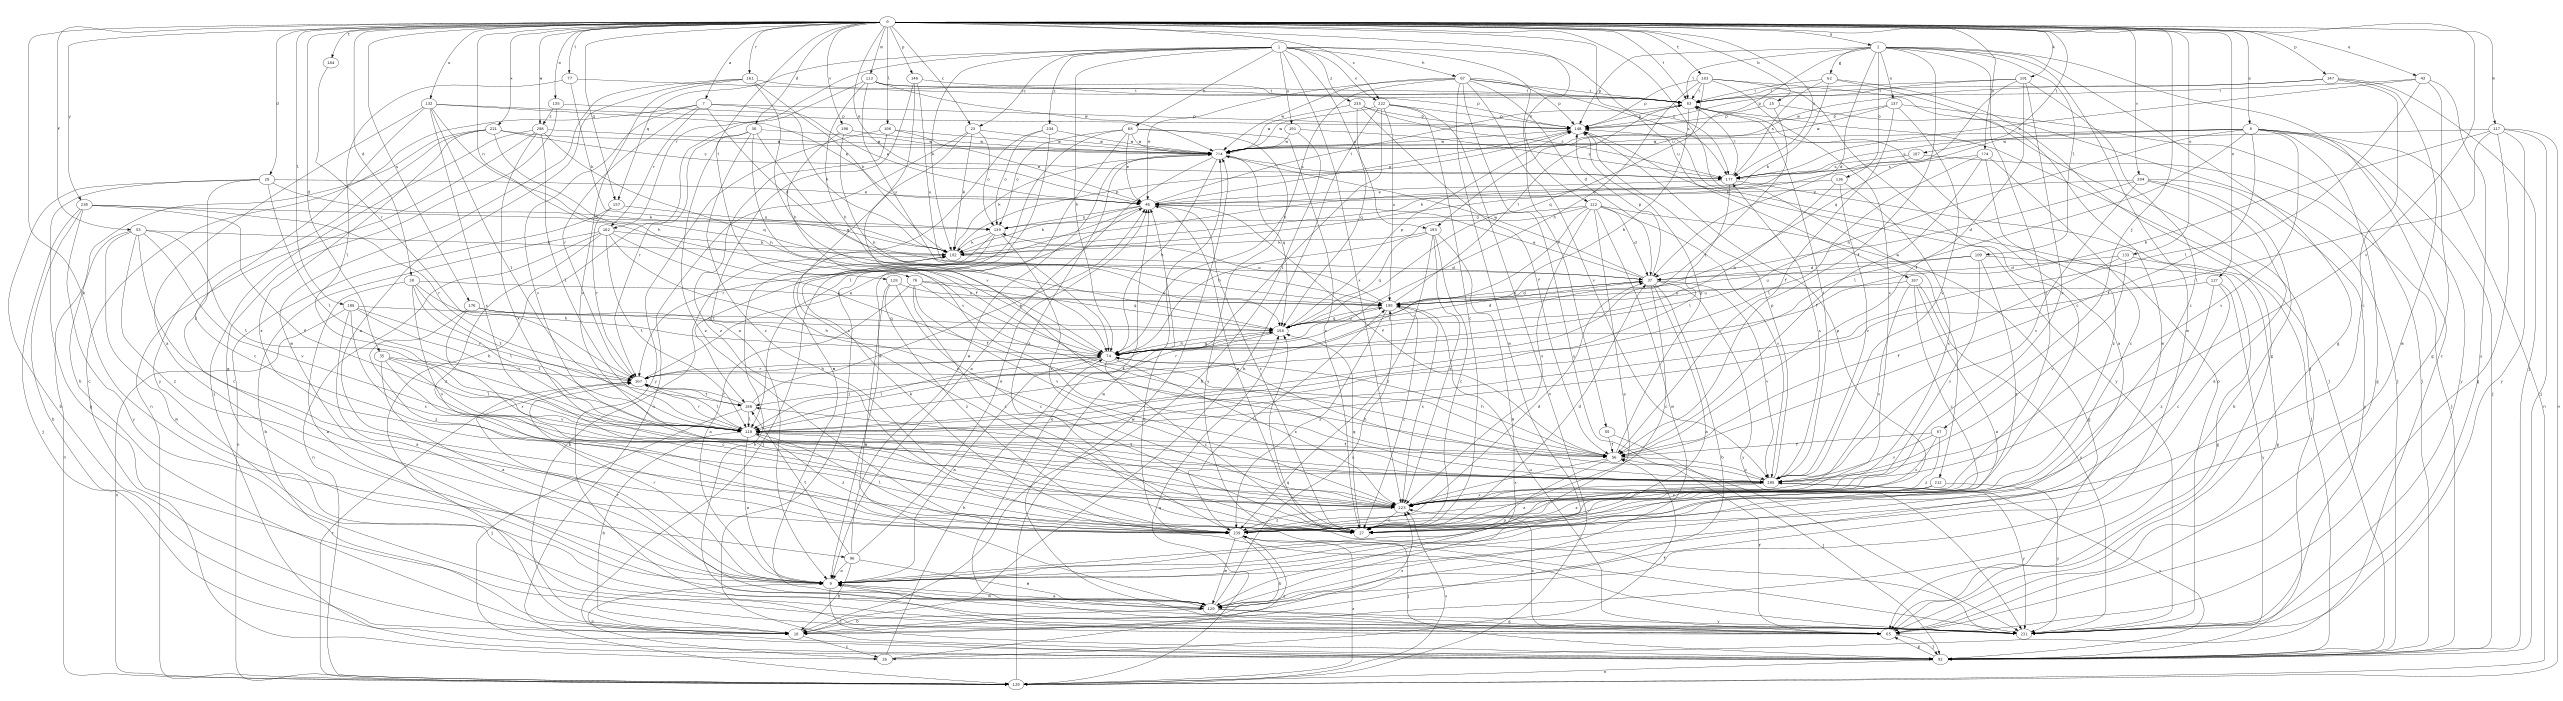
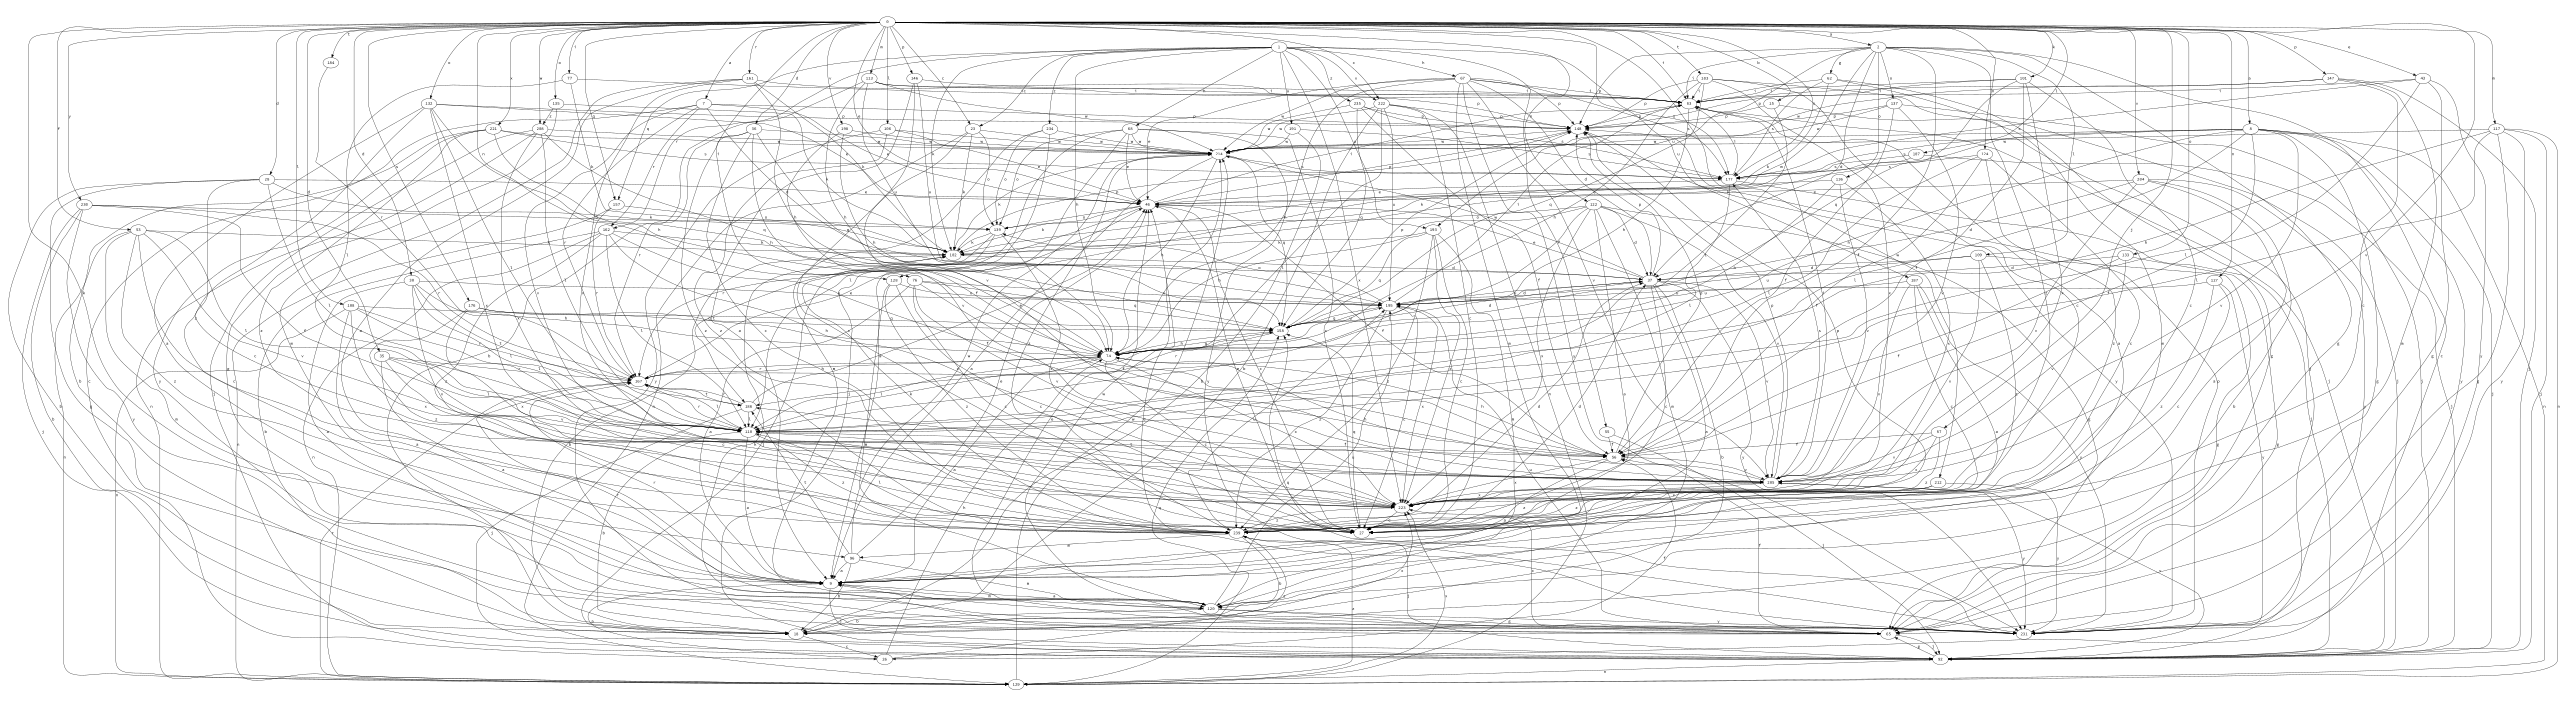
edge "2" -> "120": now "2" -> "128"
edge "239" -> "120": now "239" -> "96"
